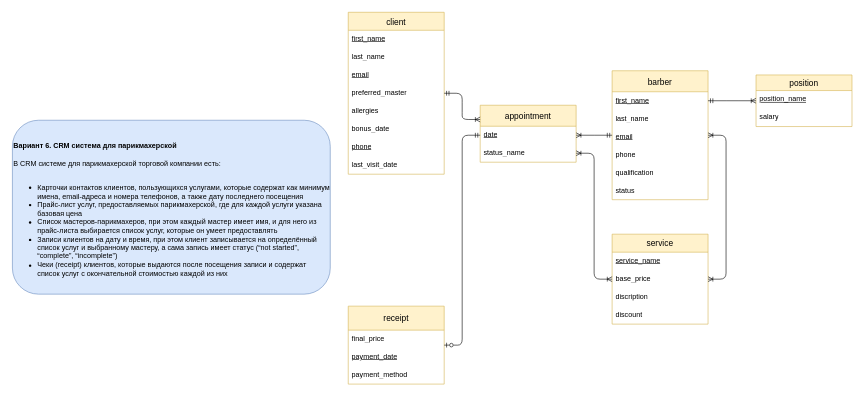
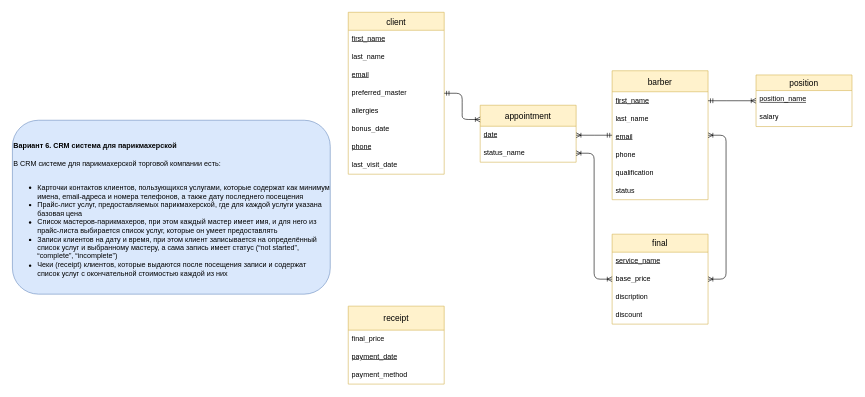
edge "date" -- "receipt": removed
node "service": label "service" -> "final"
